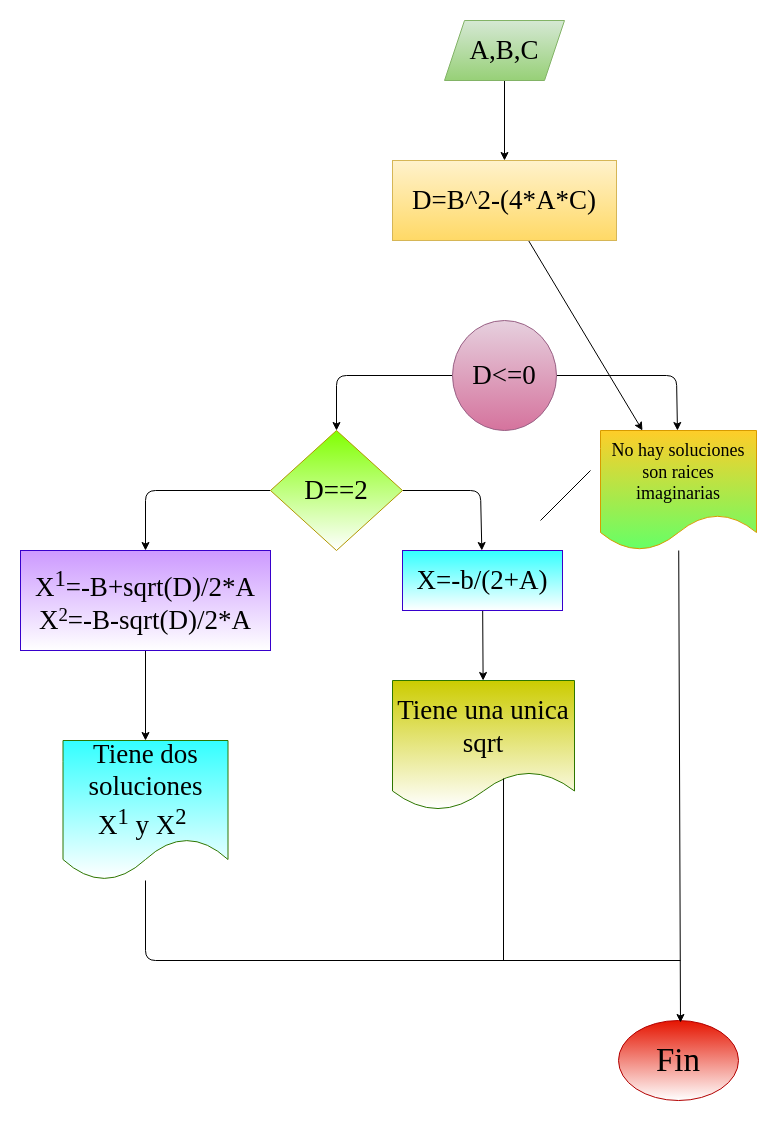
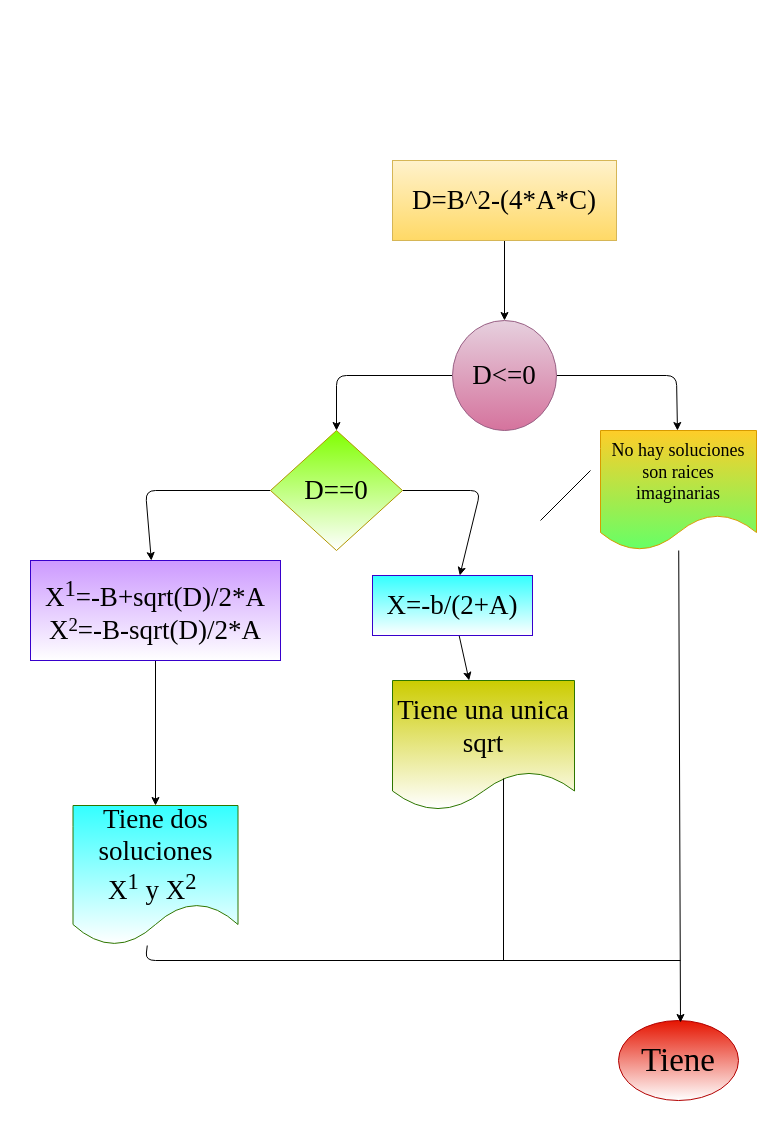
node "A,B,C": removed
edge "A,B,C" -> "D=B^2-(4*A*C)": removed
edge "D=B^2-(4*A*C)" -> "No hay soluciones son raices imaginarias": now "D=B^2-(4*A*C)" -> "D<=0"
node "D==2": label "D==2" -> "D==0"
node "X=-b/(2+A)": moved (483, 581) -> (453, 606)
node "X1=-B+sqrt(D)/2*A X2=-B-sqrt(D)/2*A": moved (146, 601) -> (156, 611)
node "Tiene dos soluciones X1 y X2": moved (146, 811) -> (156, 876)
node "Fin": label "Fin" -> "Tiene"
